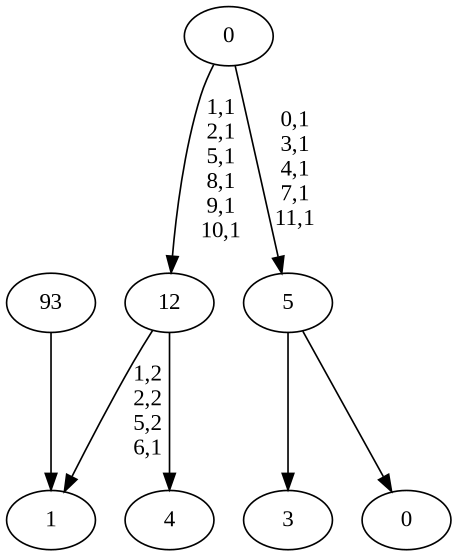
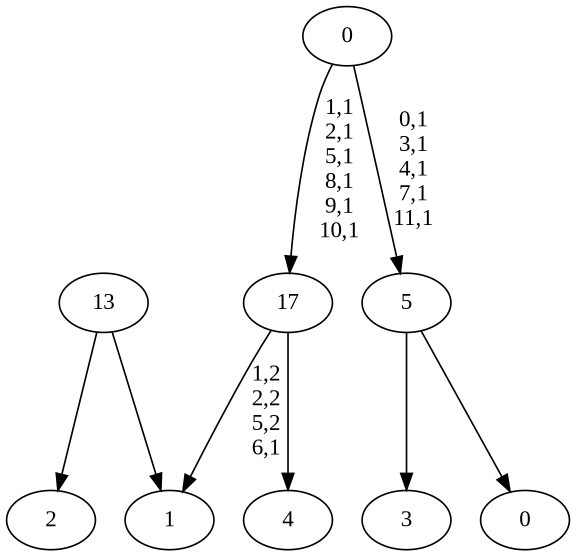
node "93": label "93" -> "13"
node "12": label "12" -> "17"
node "2": added
